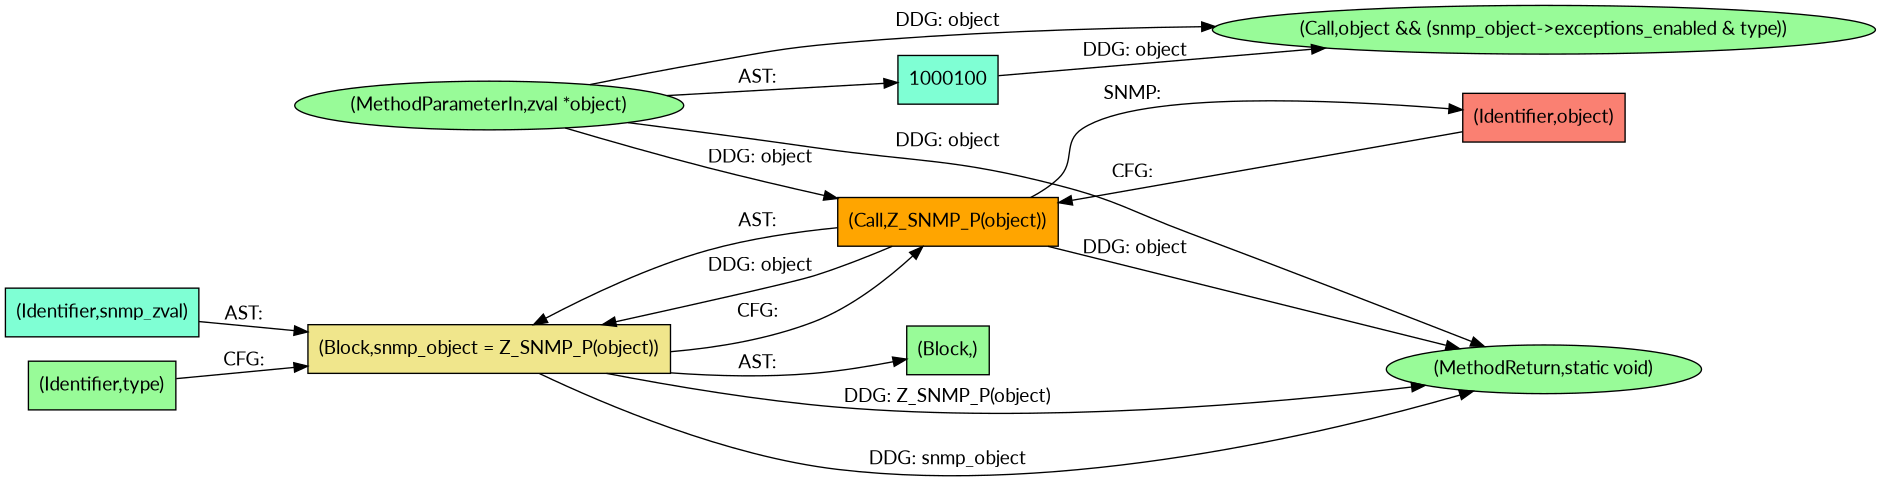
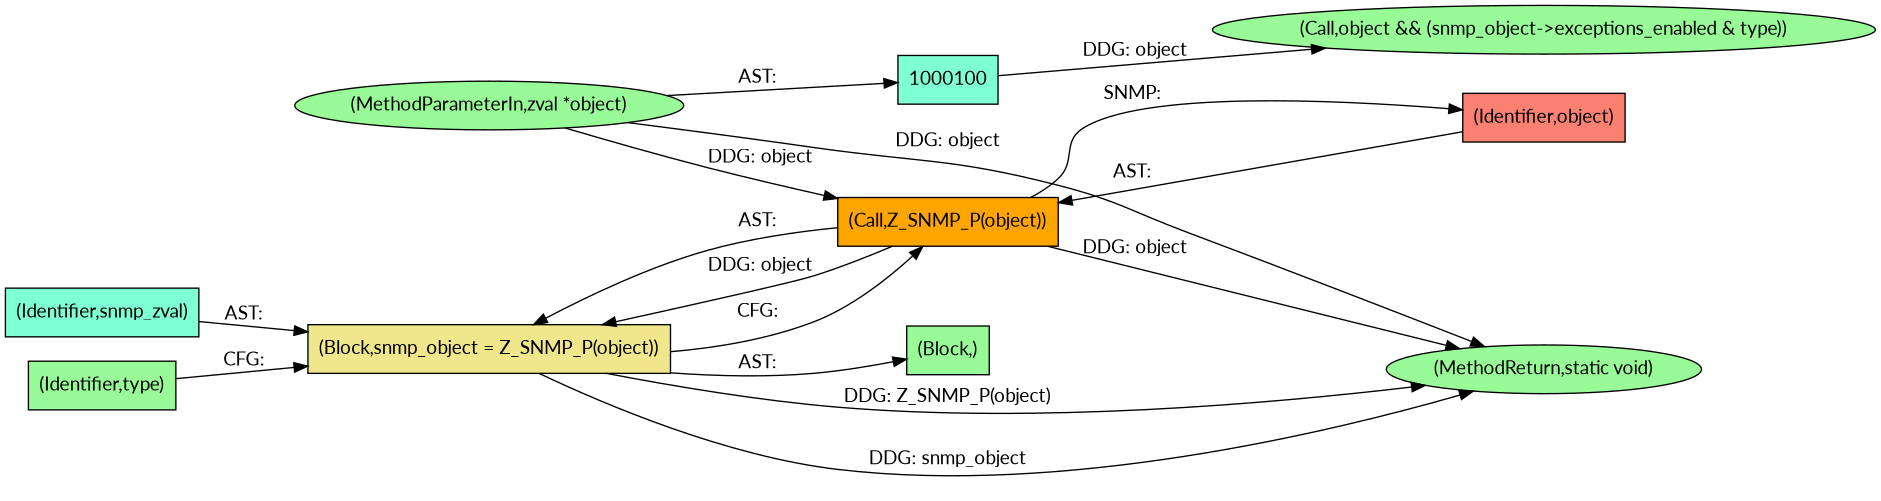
edge "(MethodParameterIn,zval *object)" -> "(Call,object && (snmp_object->exceptions_enabled & type))": removed, label "DDG: object"
edge "(Identifier,object)" -> "(Call,Z_SNMP_P(object))": label "CFG: " -> "AST: "
